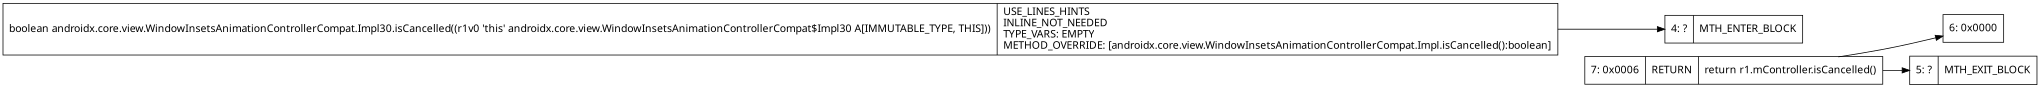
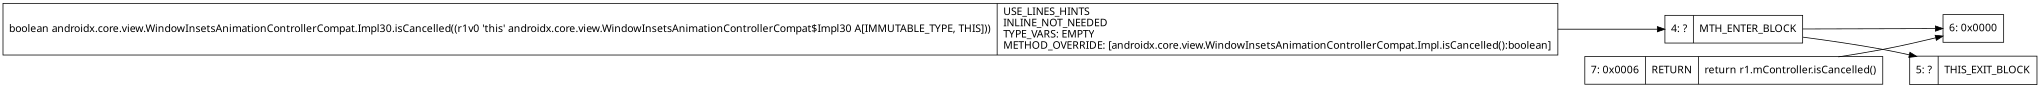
edge "4: ?" -> "6: 0x0000": added
edge "7: 0x0006" -> "5: ?": now "4: ?" -> "5: ?"
node "5: ?": text "MTH_EXIT_BLOCK" -> "THIS_EXIT_BLOCK"
